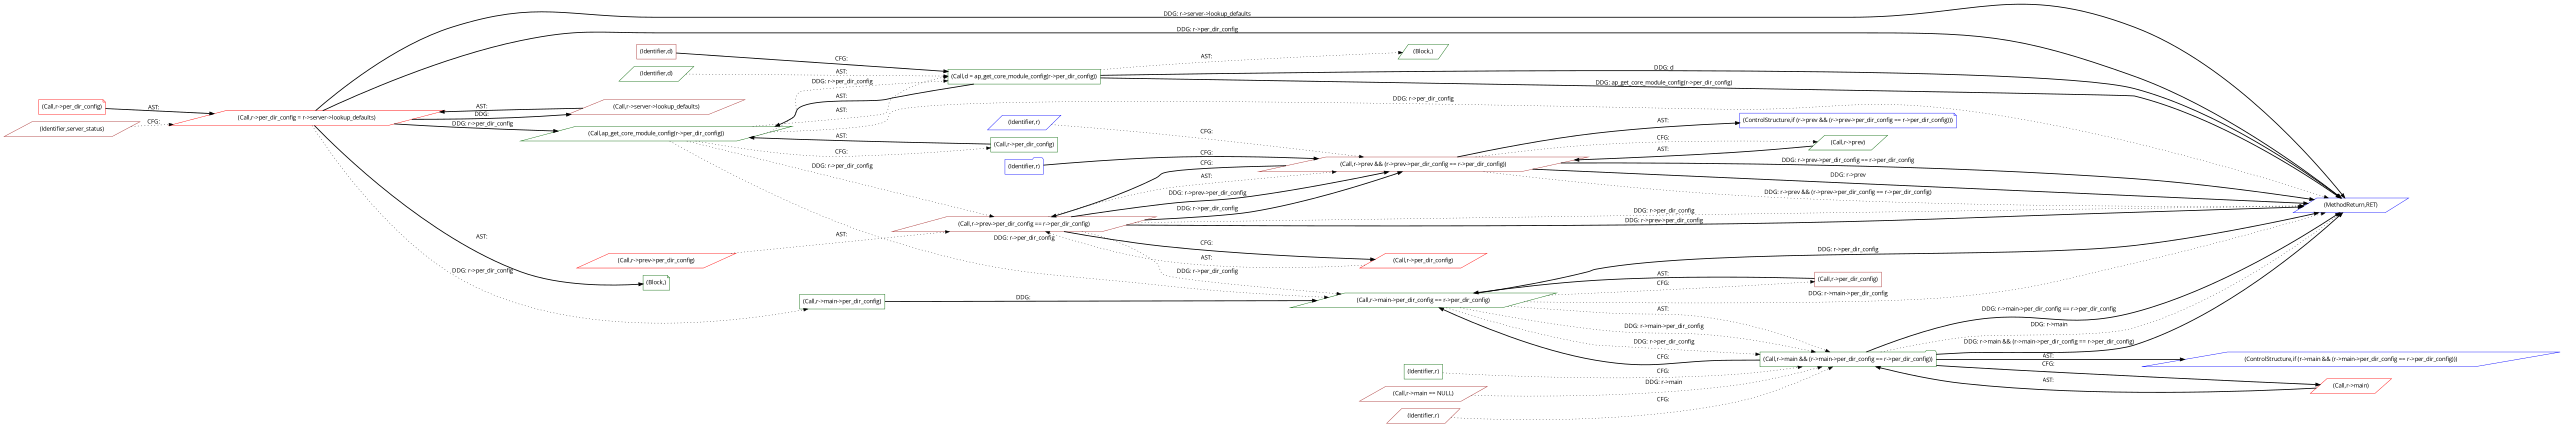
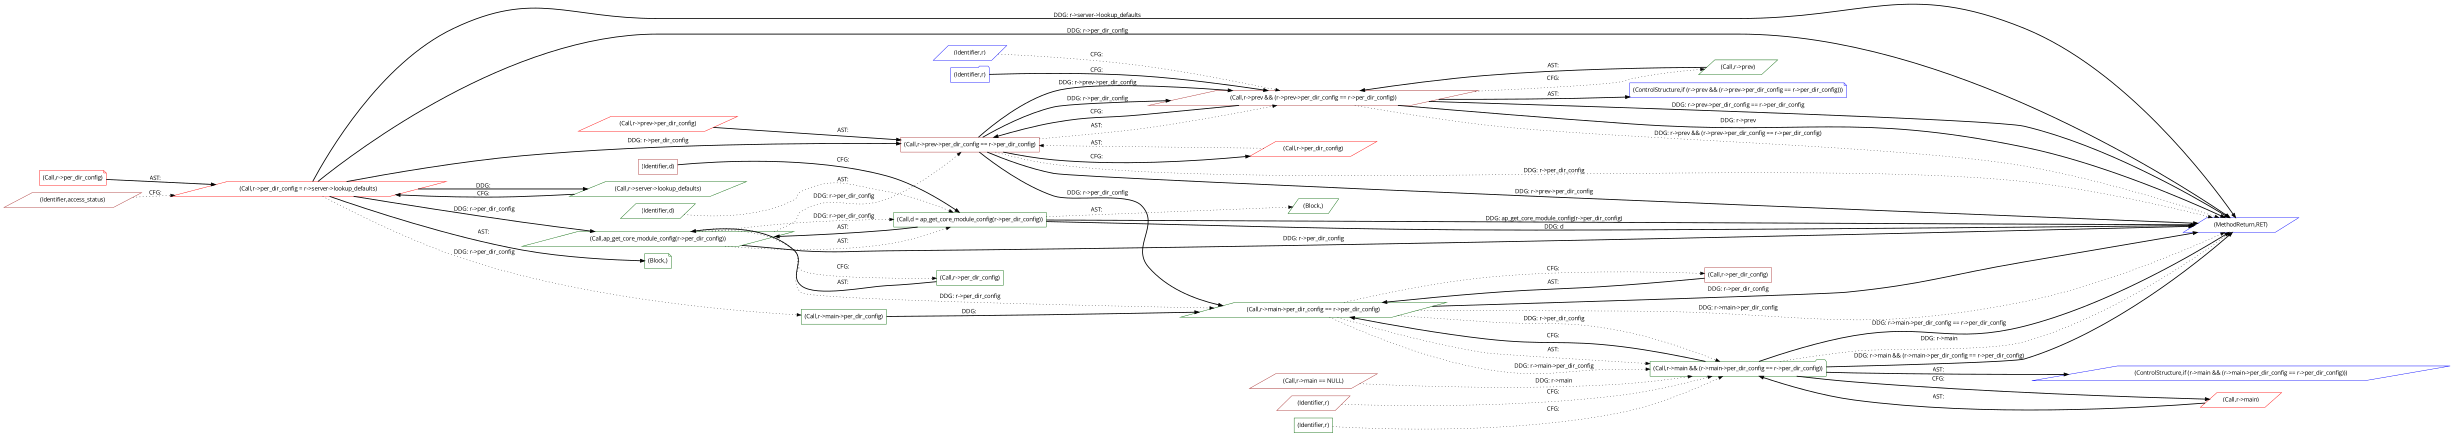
edge "(Call,ap_get_core_module_config(r->per_dir_config))" -> "(MethodReturn,RET)": style dotted -> bold
edge "(Call,r->server->lookup_defaults)" -> "(Call,r->per_dir_config = r->server->lookup_defaults)": label "AST: " -> "CFG: "
node "(Call,r->server->lookup_defaults)": color brown -> darkgreen
node "(Identifier,server_status)": label "(Identifier,server_status)" -> "(Identifier,access_status)"
edge "(Call,r->per_dir_config = r->server->lookup_defaults)" -> "(Call,r->prev->per_dir_config == r->per_dir_config)": added, label "DDG: r->per_dir_config"
node "(Call,r->prev->per_dir_config == r->per_dir_config)": shape parallelogram -> box
edge "(Call,r->prev->per_dir_config)" -> "(Call,r->prev->per_dir_config == r->per_dir_config)": style dotted -> bold
edge "(Call,r->prev->per_dir_config == r->per_dir_config)" -> "(Call,r->main->per_dir_config == r->per_dir_config)": style dotted -> bold
